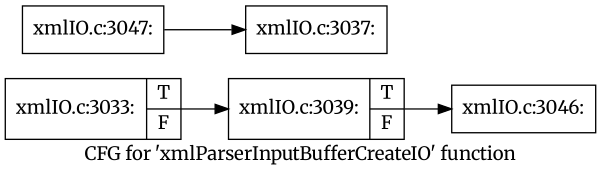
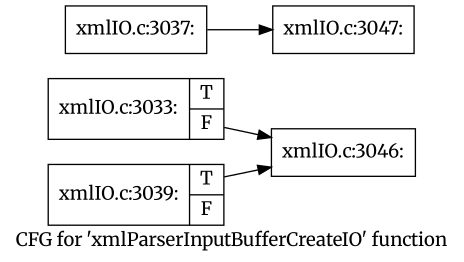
edge "xmlIO.c:3047:" -> "xmlIO.c:3037:": reversed
edge "xmlIO.c:3033:" -> "xmlIO.c:3039:": now "xmlIO.c:3033:" -> "xmlIO.c:3046:"
